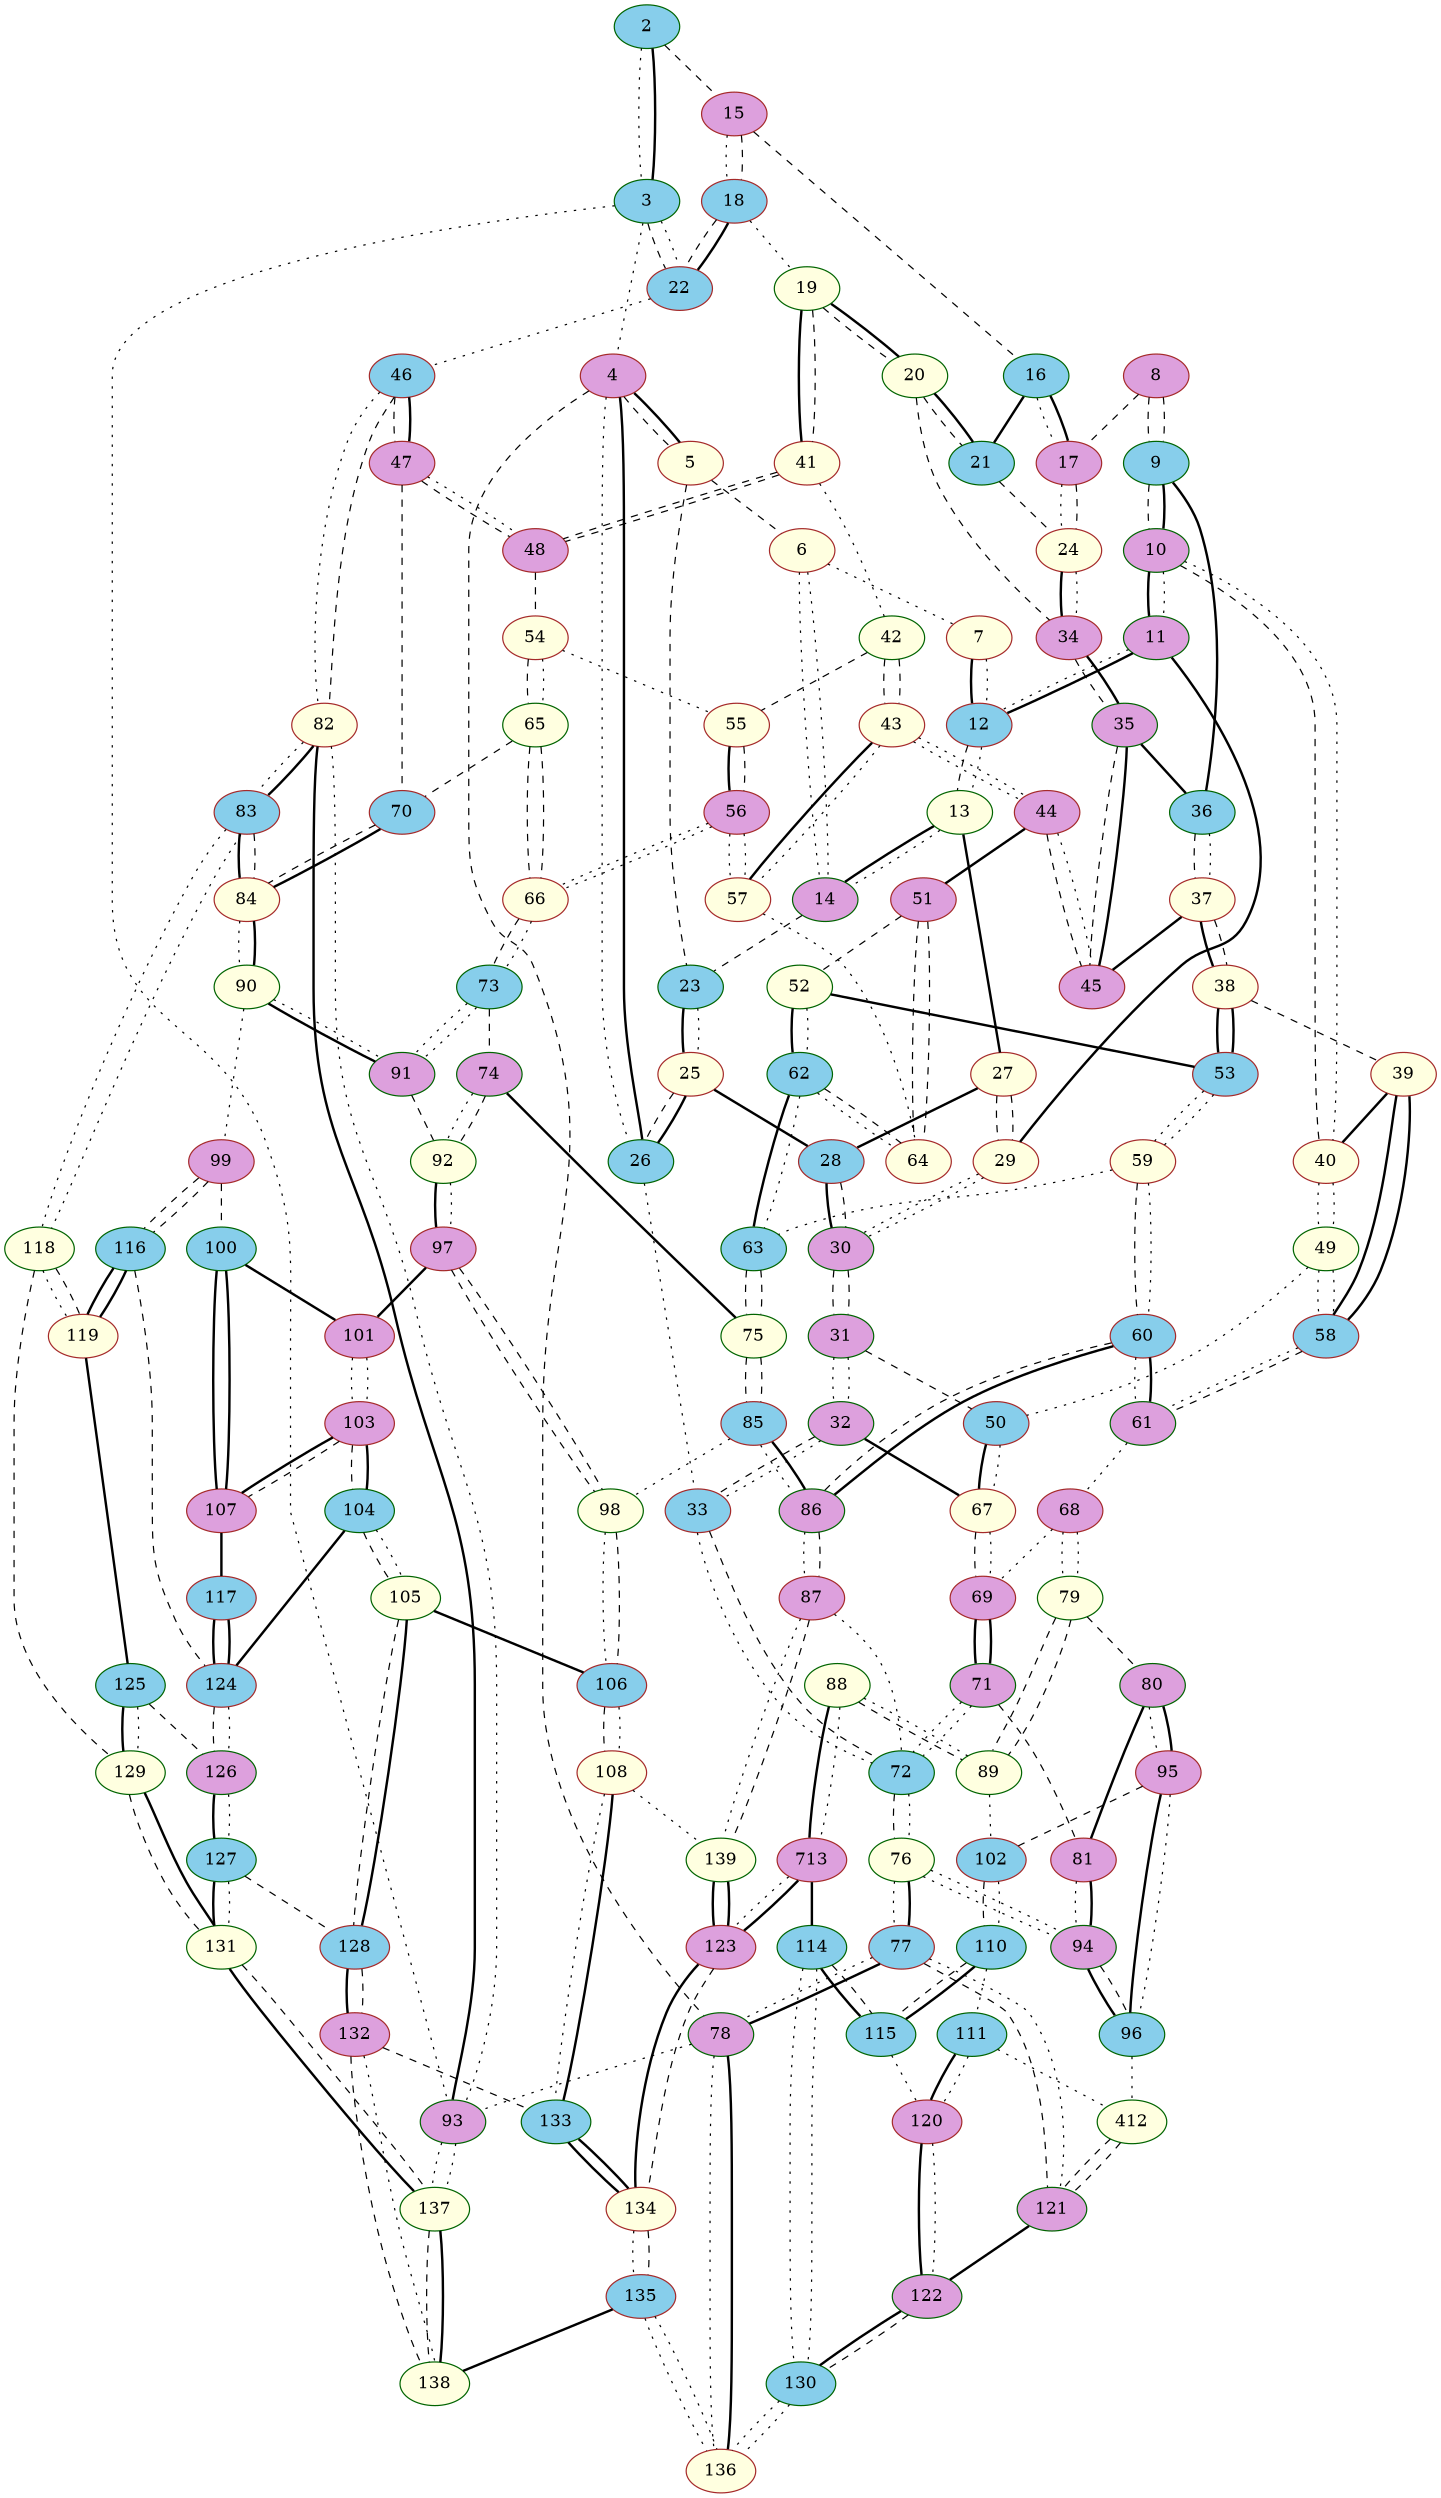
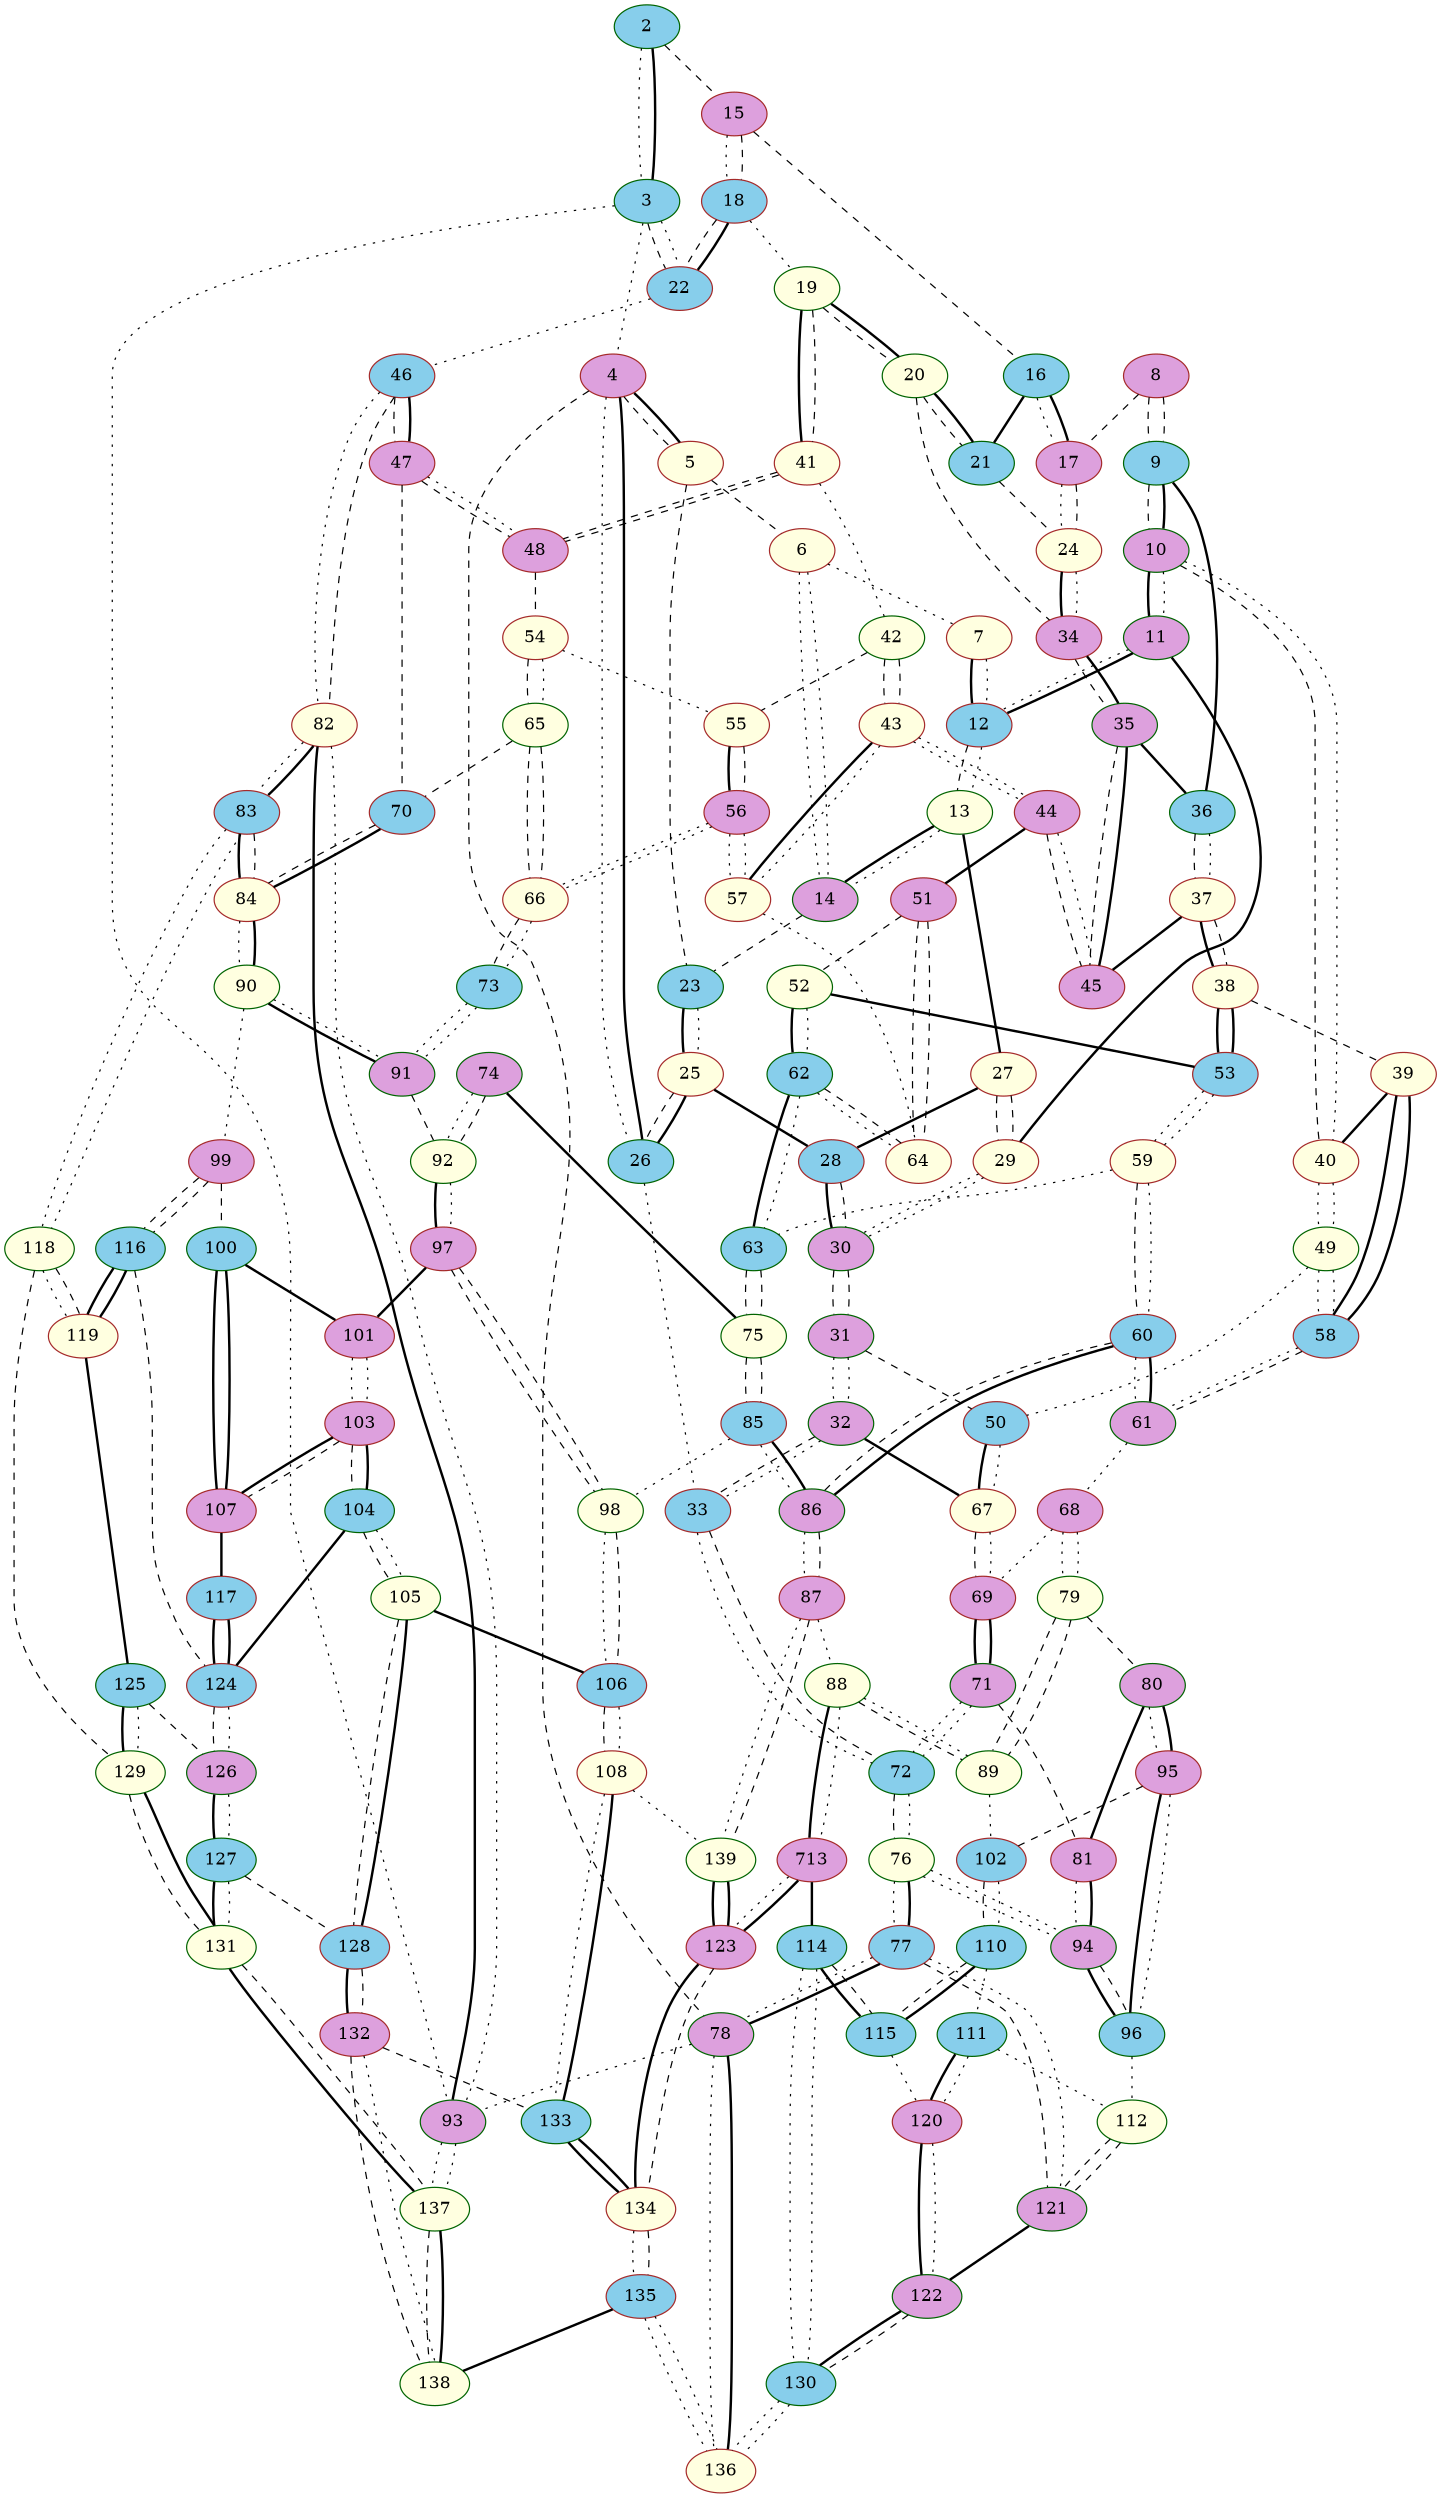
edge "73" -- "74": removed
edge "87" -- "72": now "87" -- "88"
node "412": label "412" -> "112"
